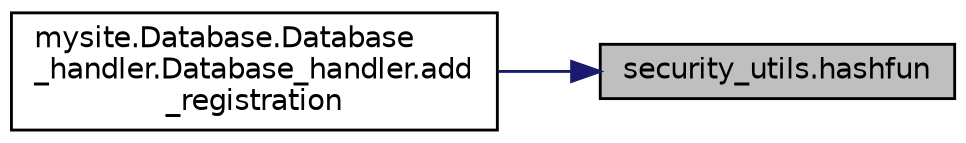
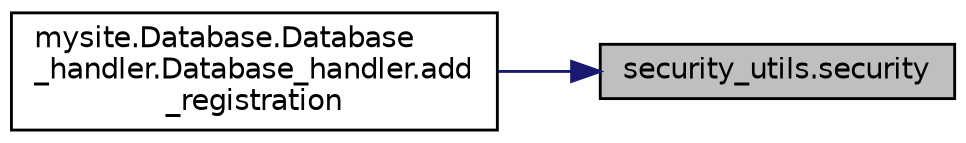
node "security_utils.hashfun": label "security_utils.hashfun" -> "security_utils.security"
